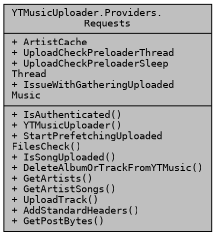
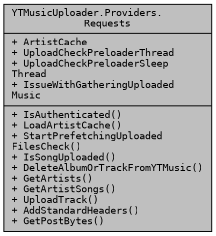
node "YTMusicUploader.Providers.": text "+ YTMusicUploader()" -> "+ LoadArtistCache()"
